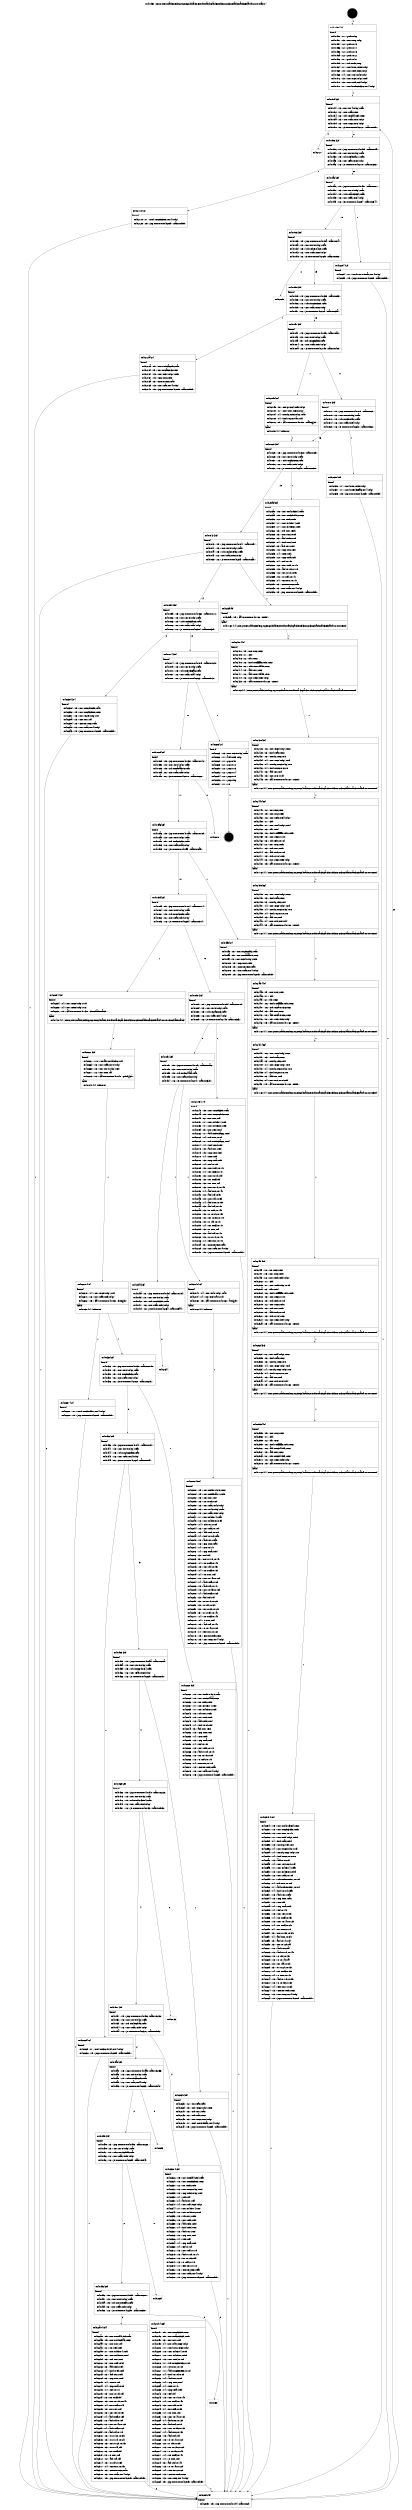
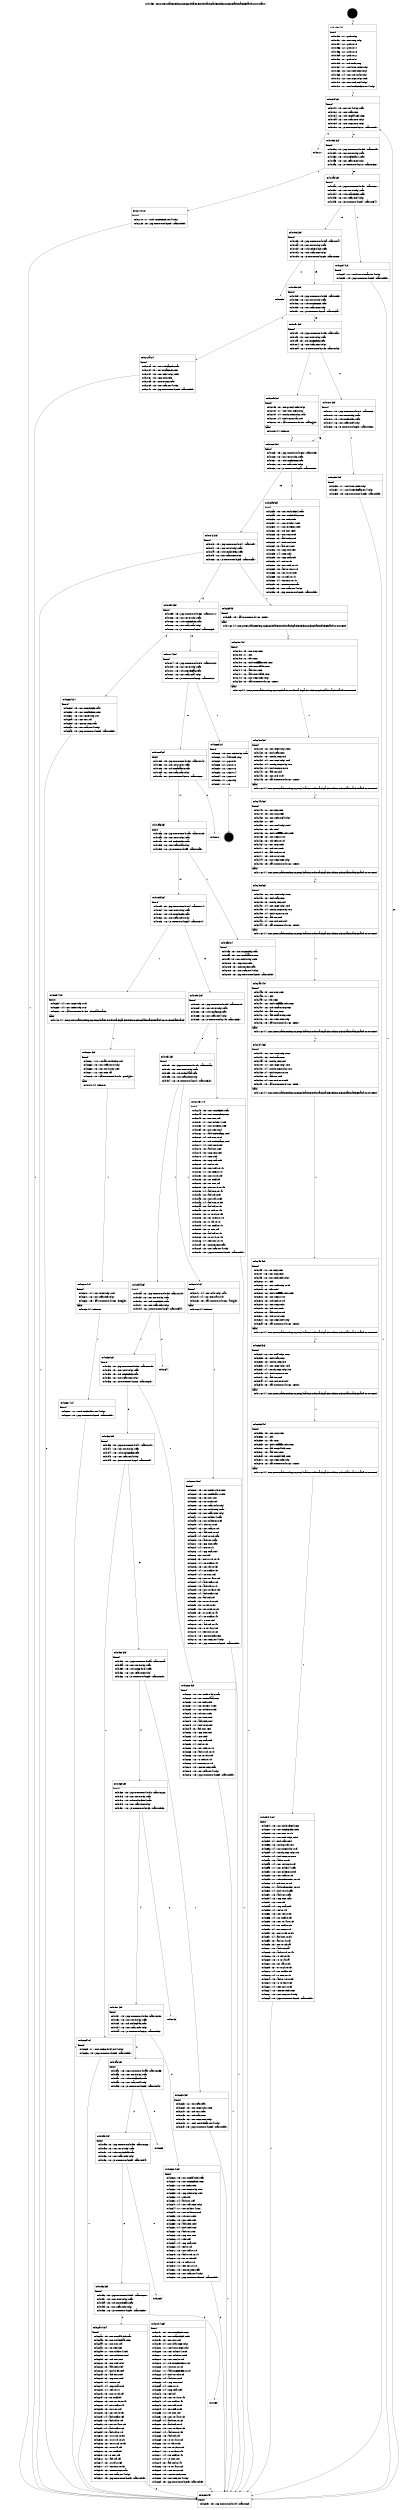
edge "0x402678 [15]" -> "0x401f23 [25]": now "0x401f0a [25]" -> "0x401f23 [25]"
